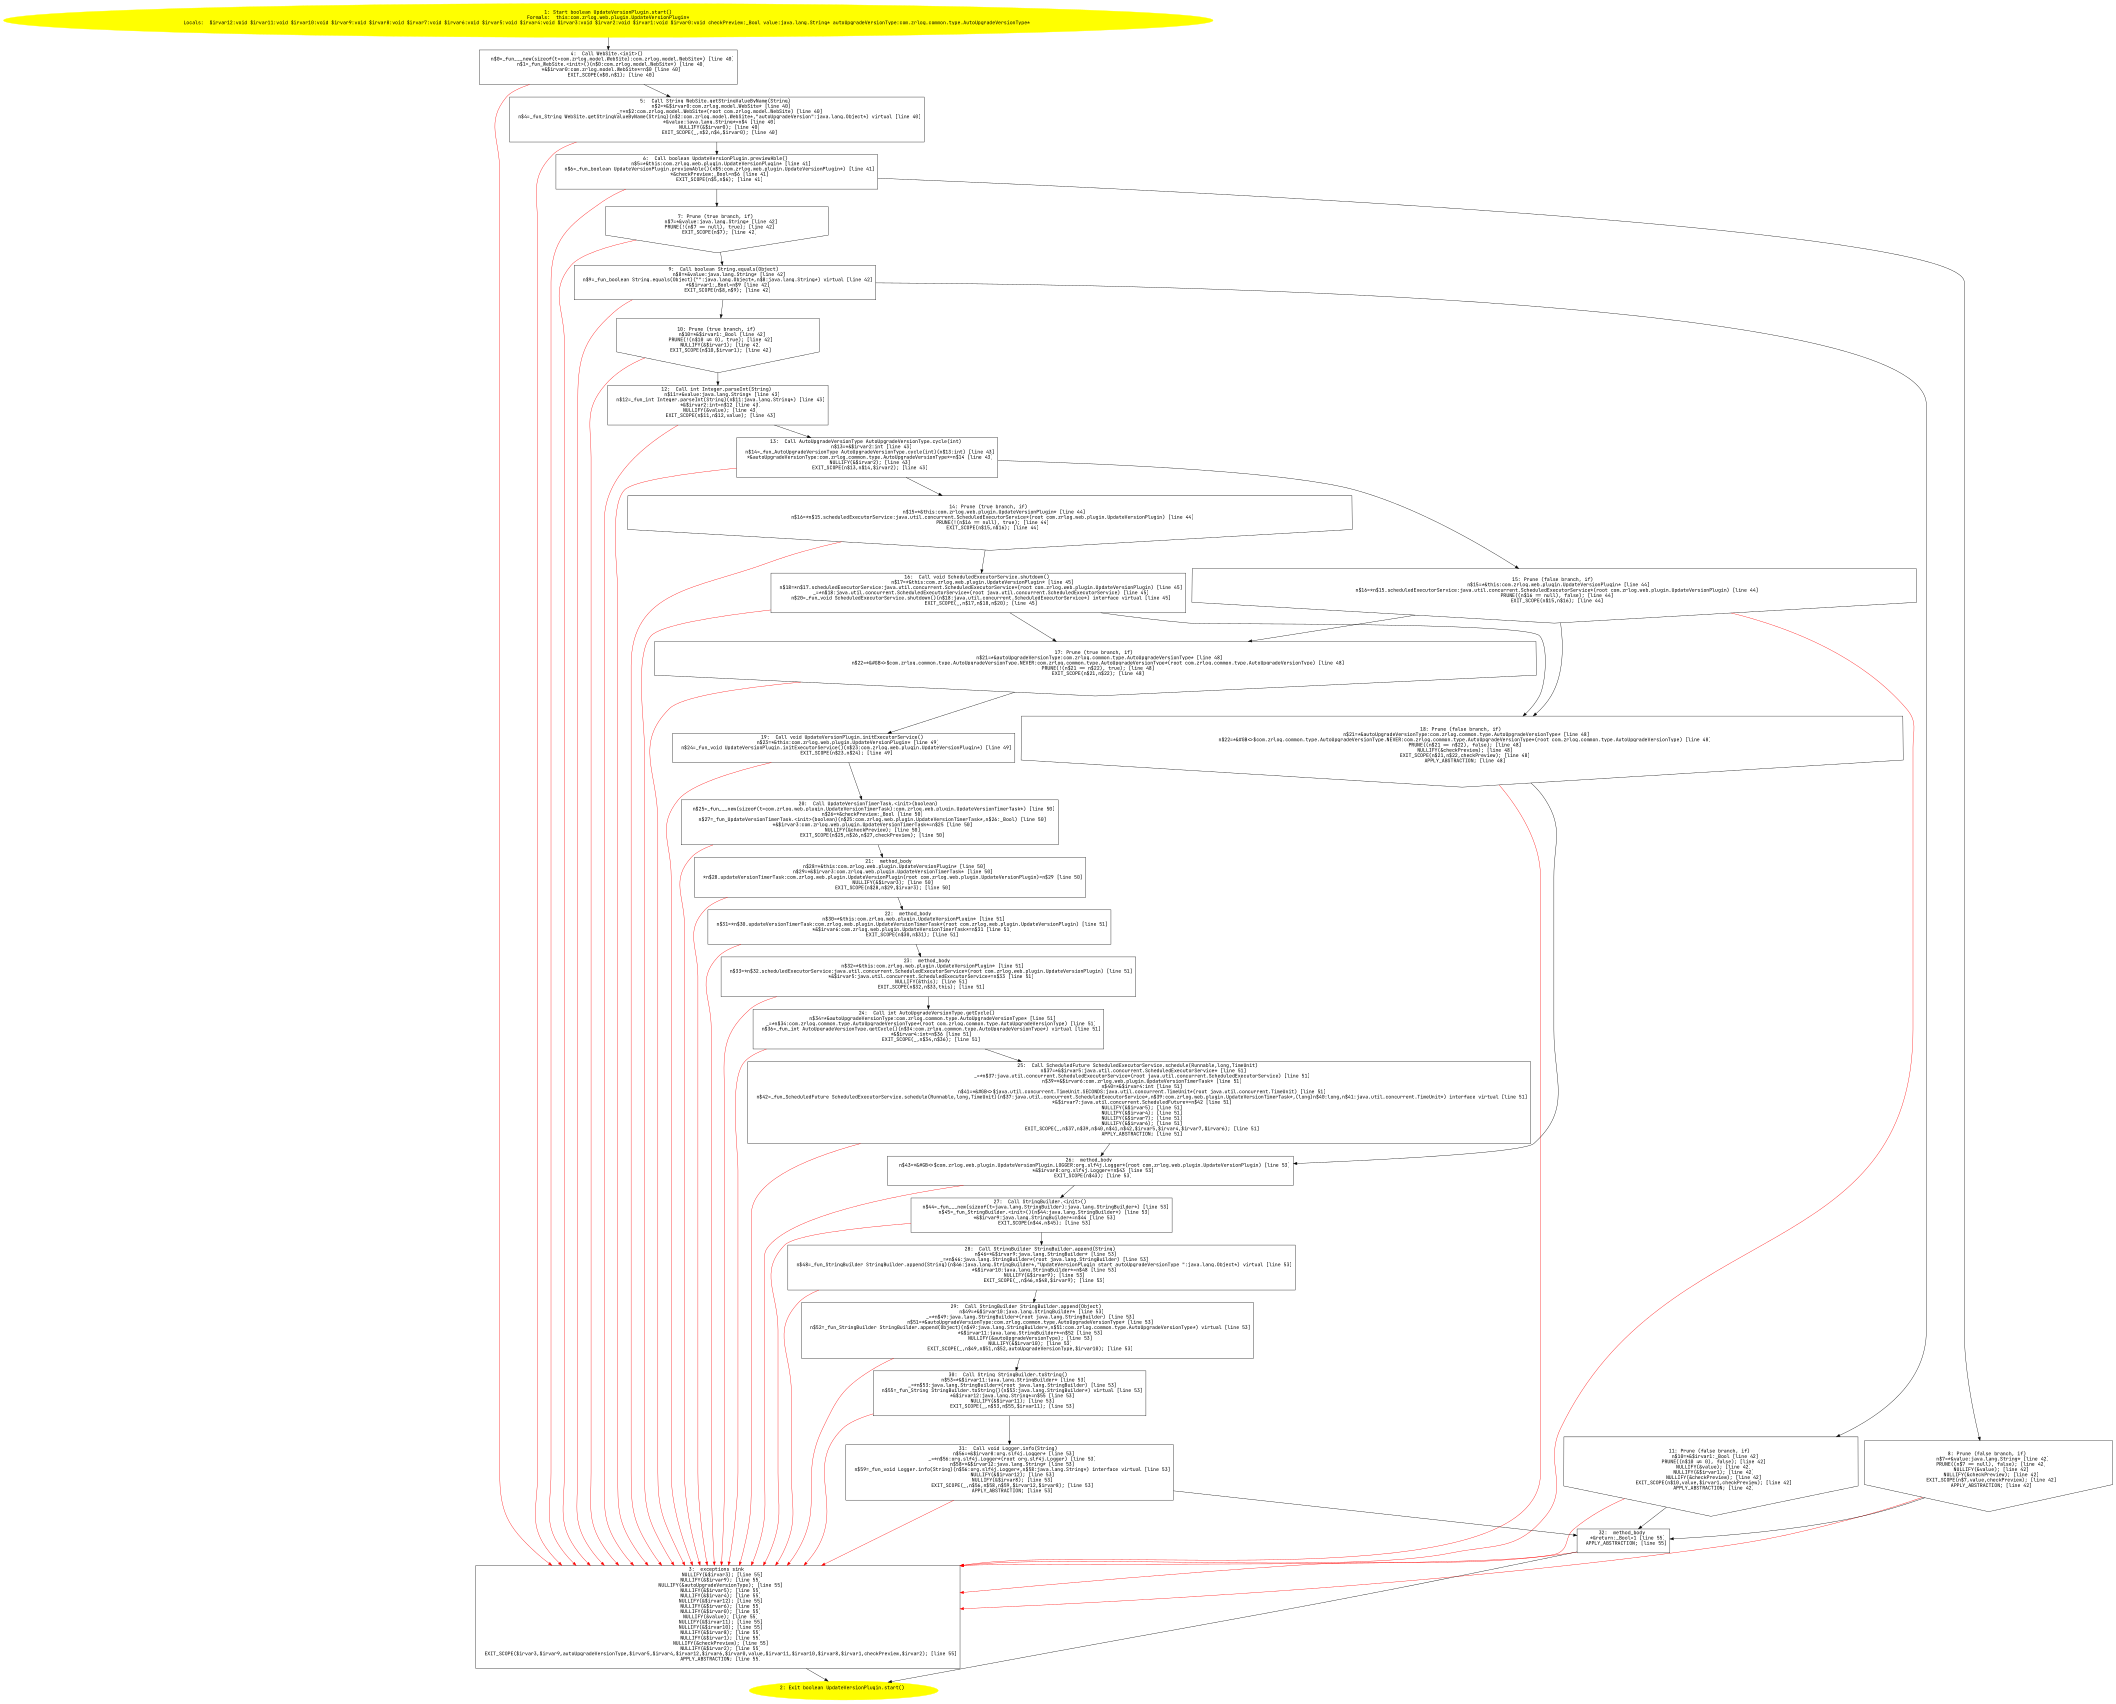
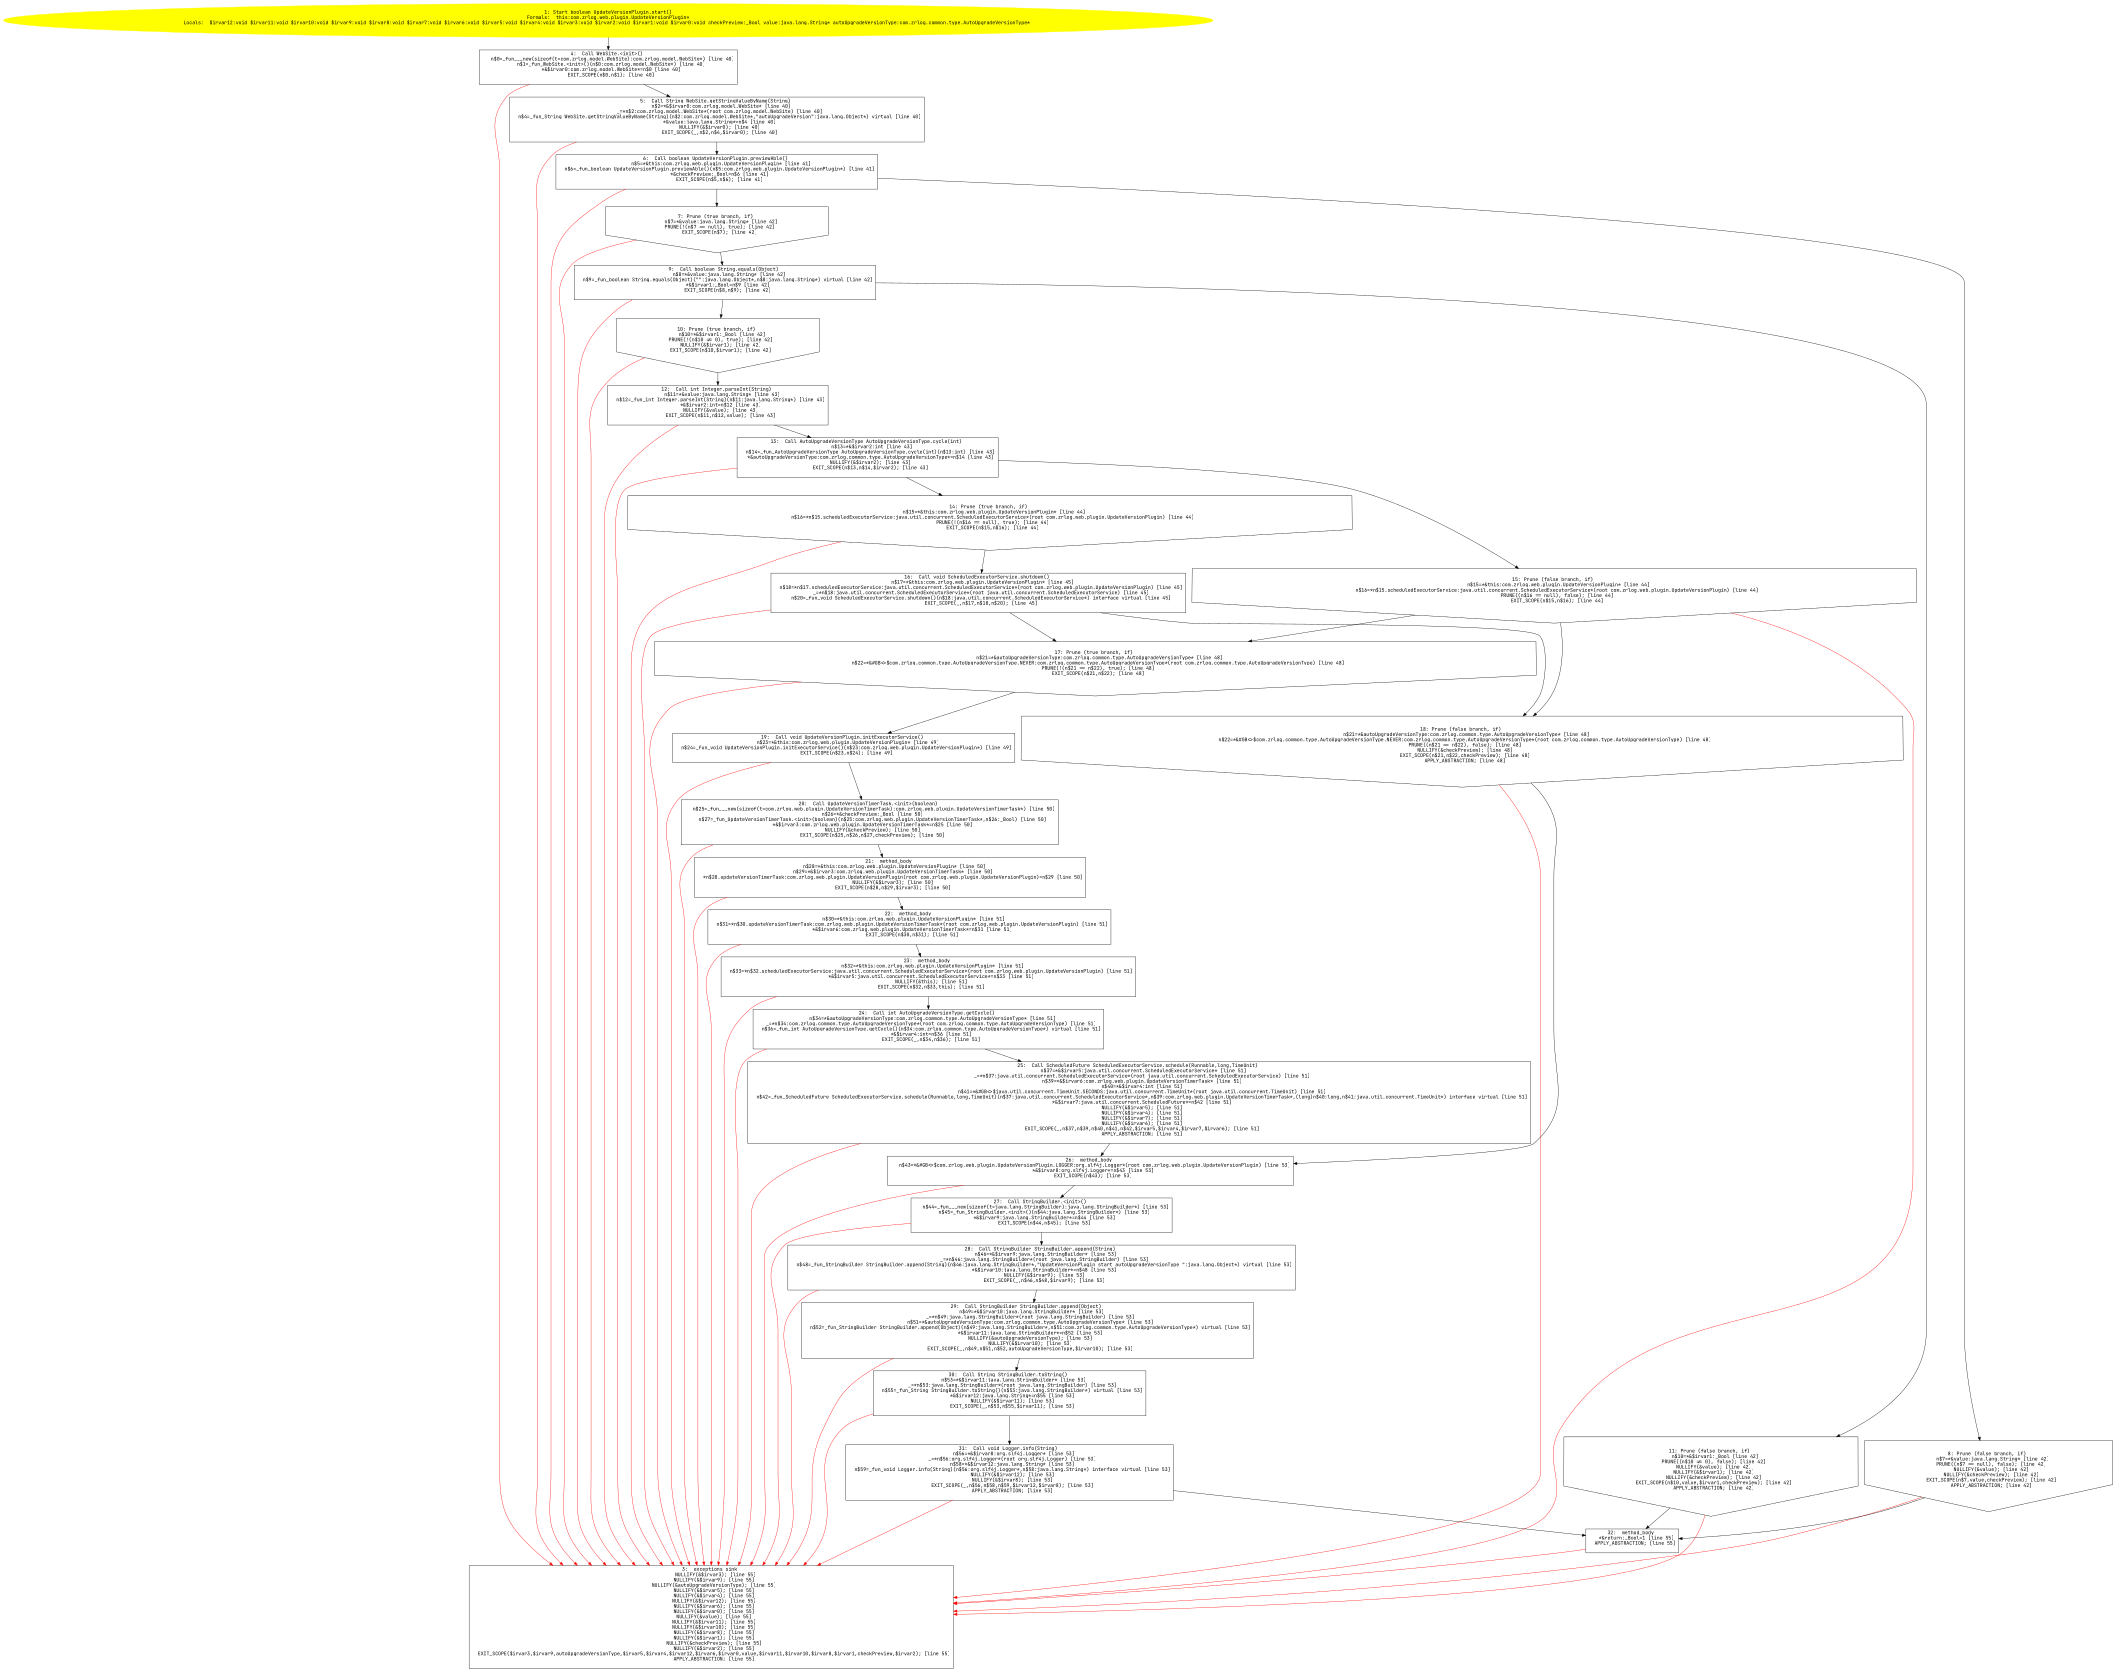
node "2: Exit boolean UpdateVersionPlugin.start()": removed
